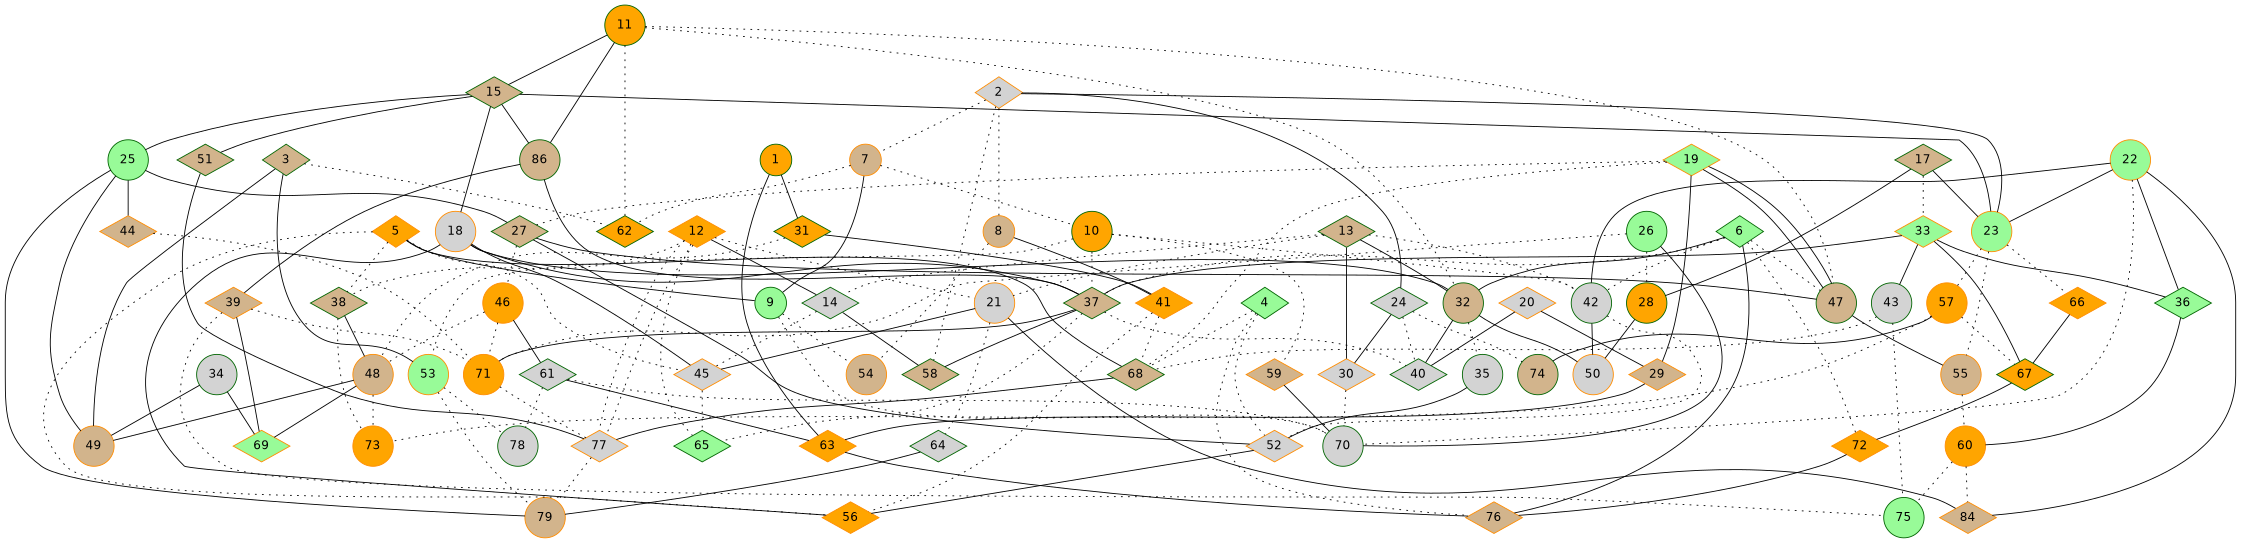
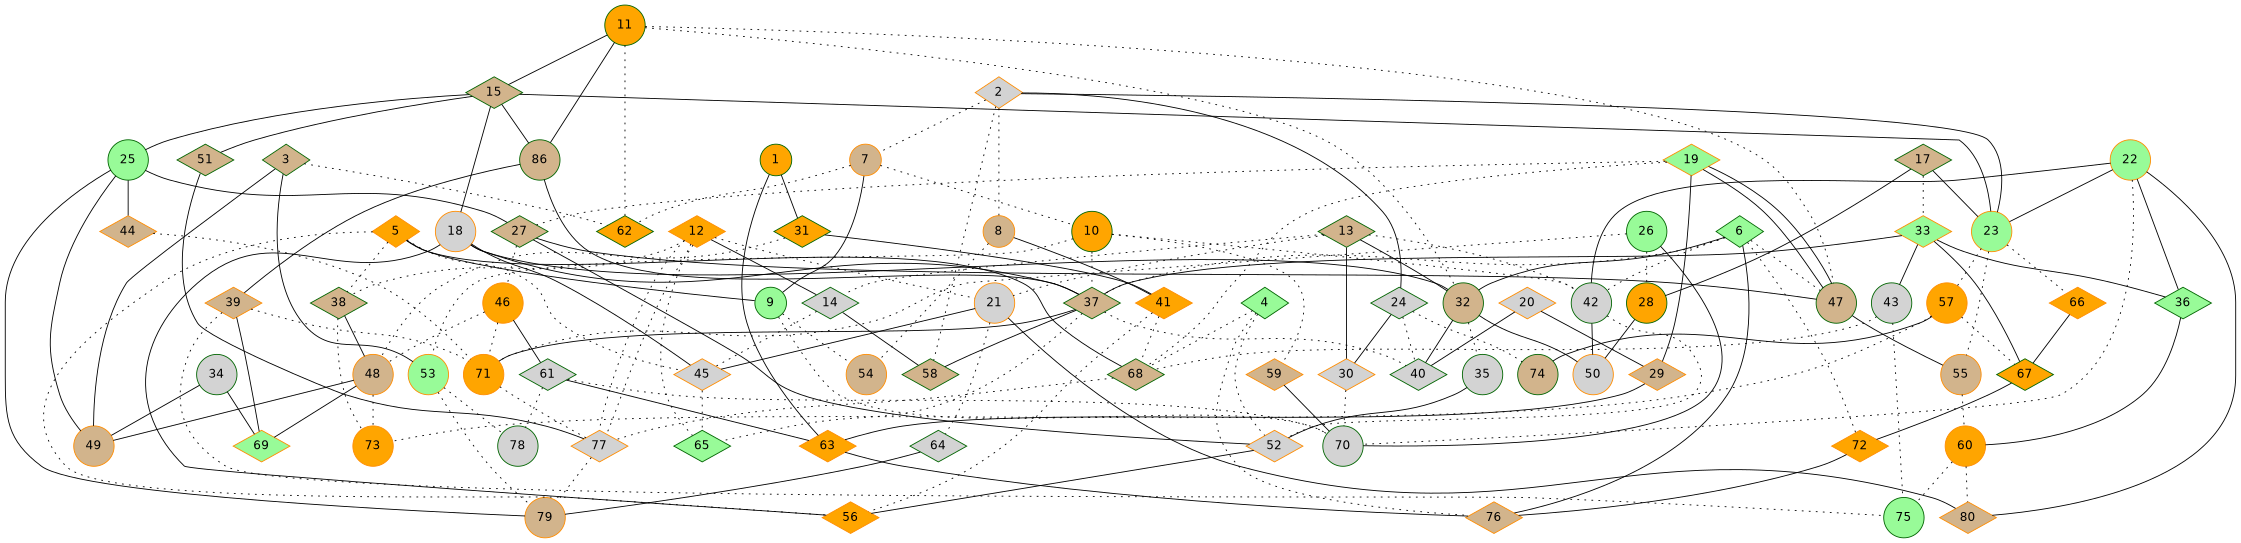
edge "68" -- "77": style solid -> dotted
node "84": label "84" -> "80"
